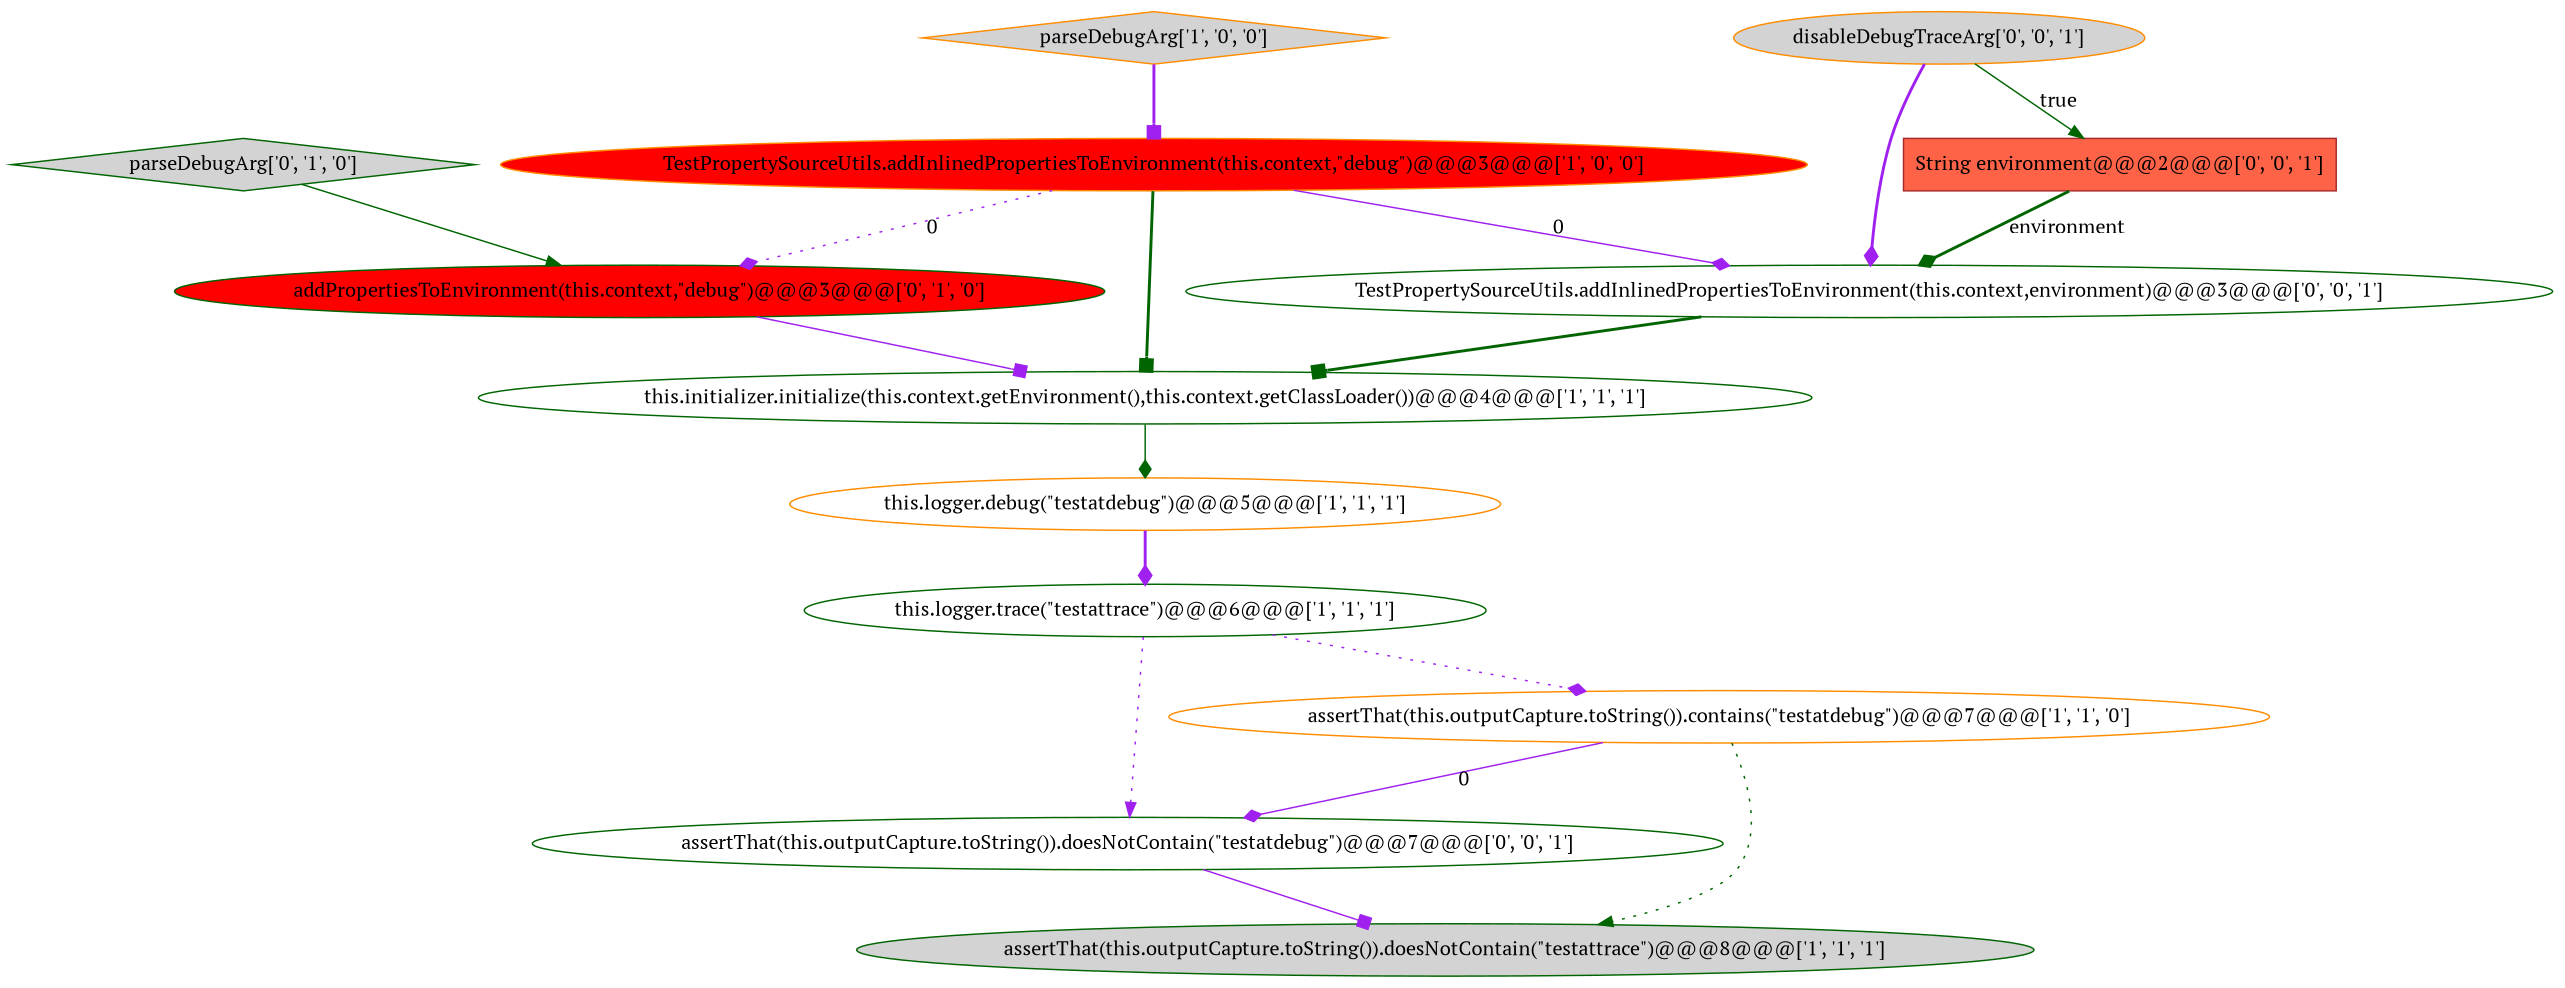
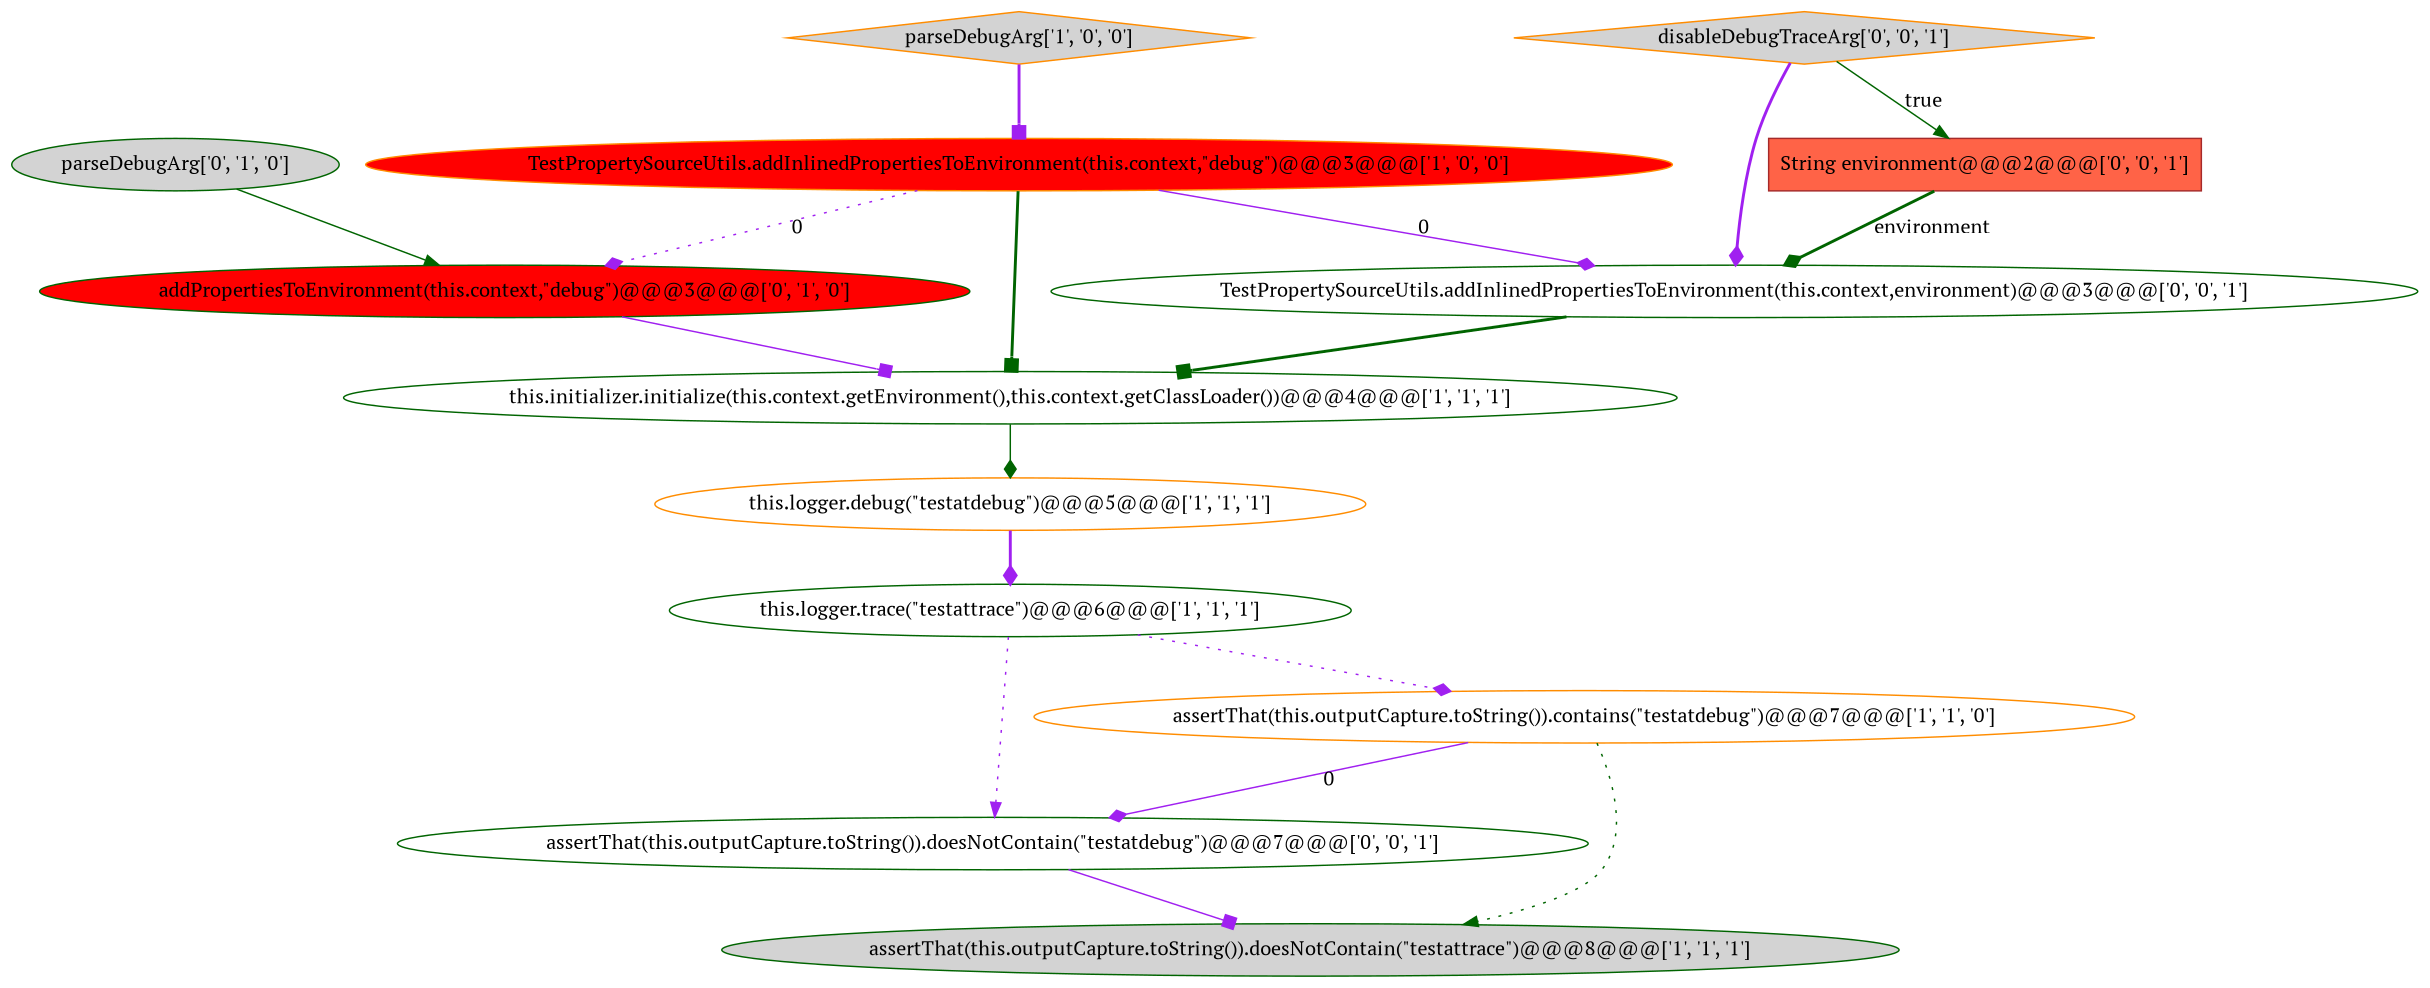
node "disableDebugTraceArg['0', '0', '1']": shape ellipse -> diamond
node "parseDebugArg['0', '1', '0']": shape diamond -> ellipse
